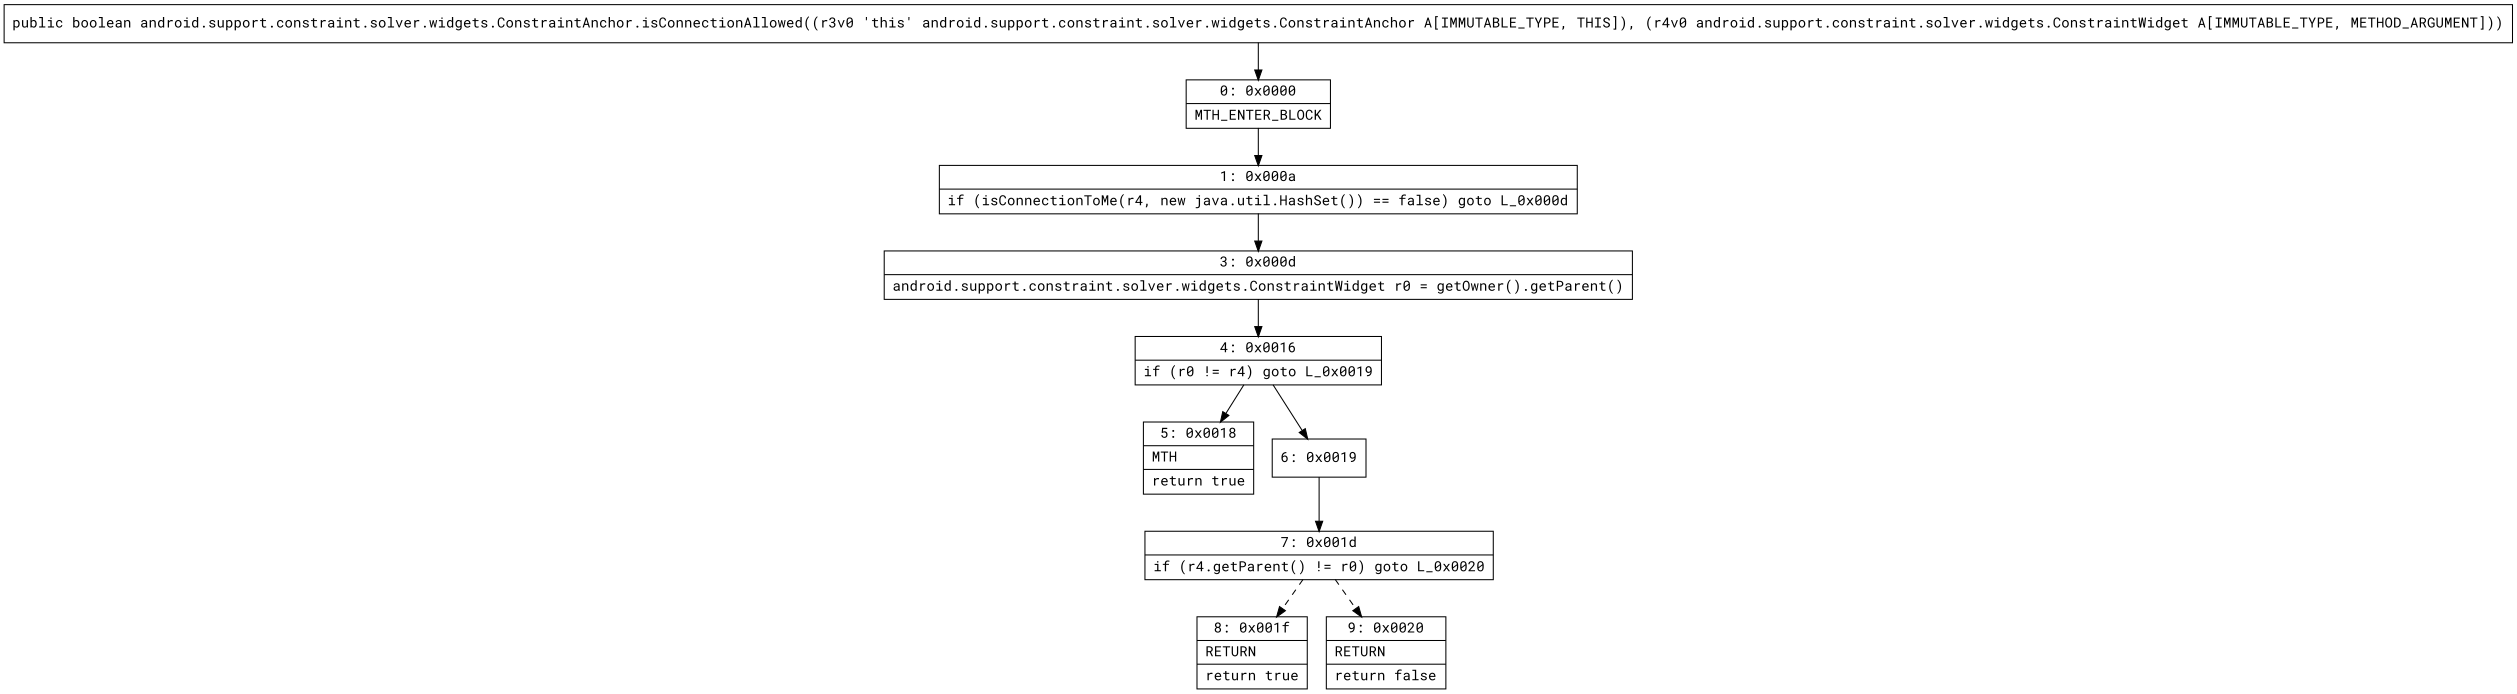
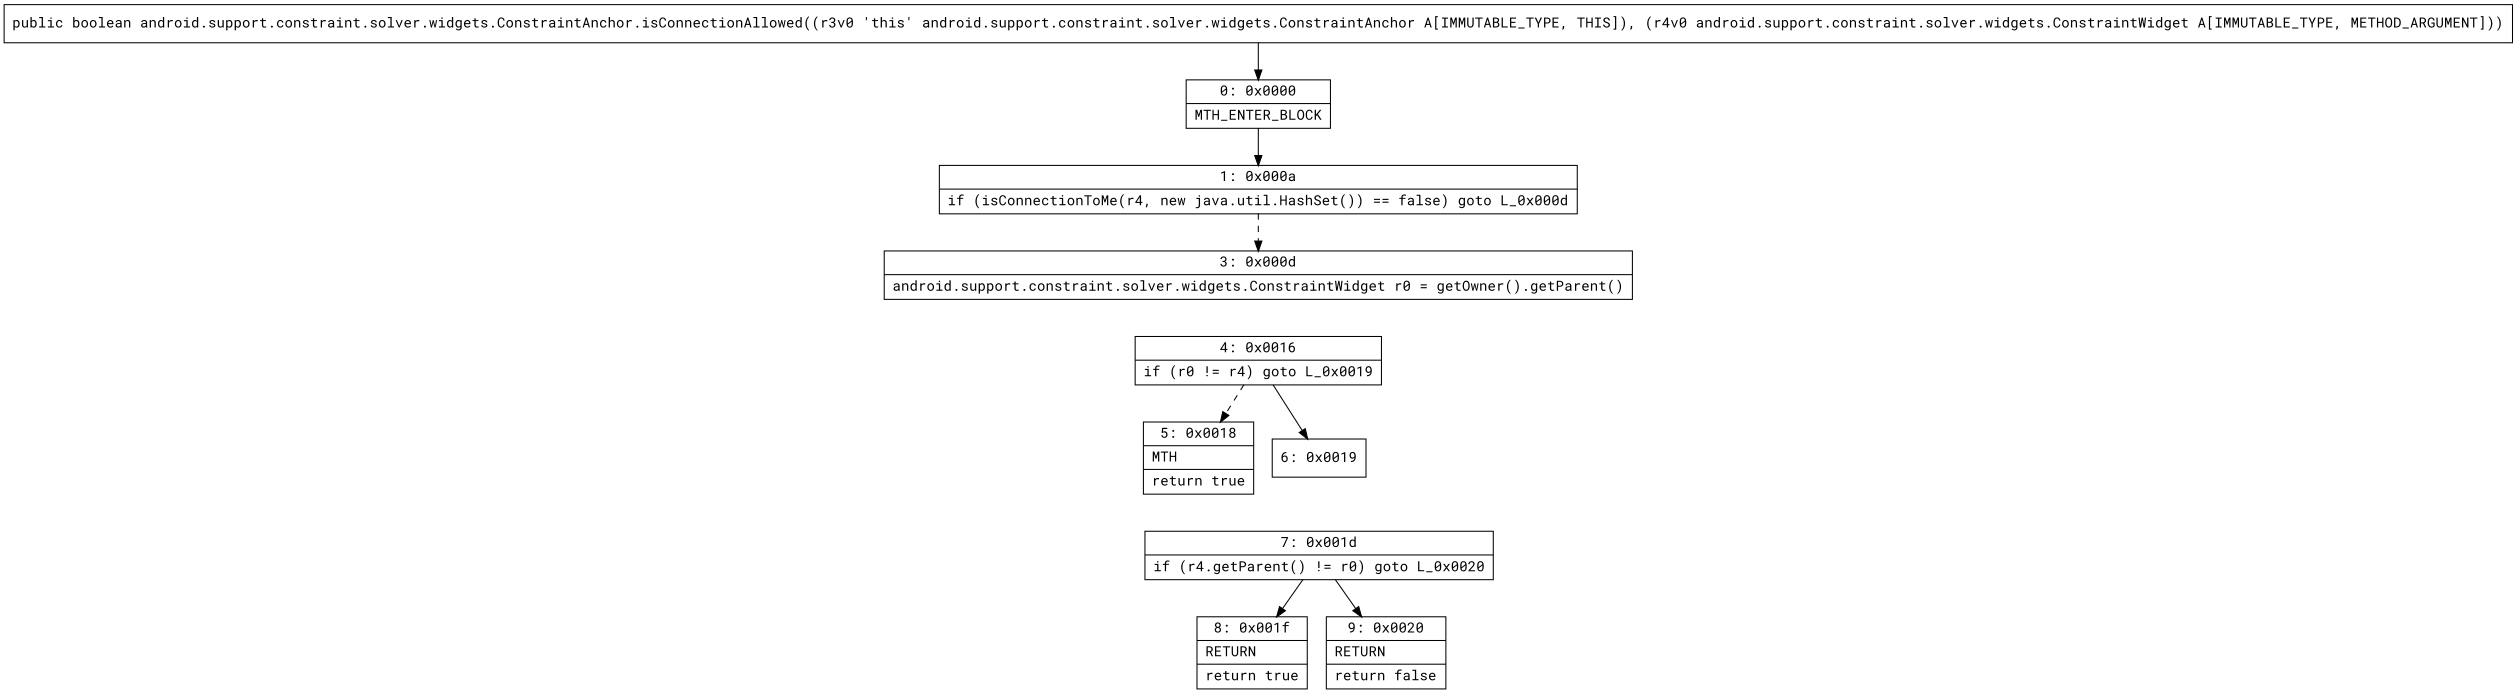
edge "1: 0x000a" -> "3: 0x000d": style solid -> dashed
edge "3: 0x000d" -> "4: 0x0016": removed
edge "4: 0x0016" -> "5: 0x0018": style solid -> dashed
edge "6: 0x0019" -> "7: 0x001d": removed
edge "7: 0x001d" -> "8: 0x001f": style dashed -> solid
edge "7: 0x001d" -> "9: 0x0020": style dashed -> solid
